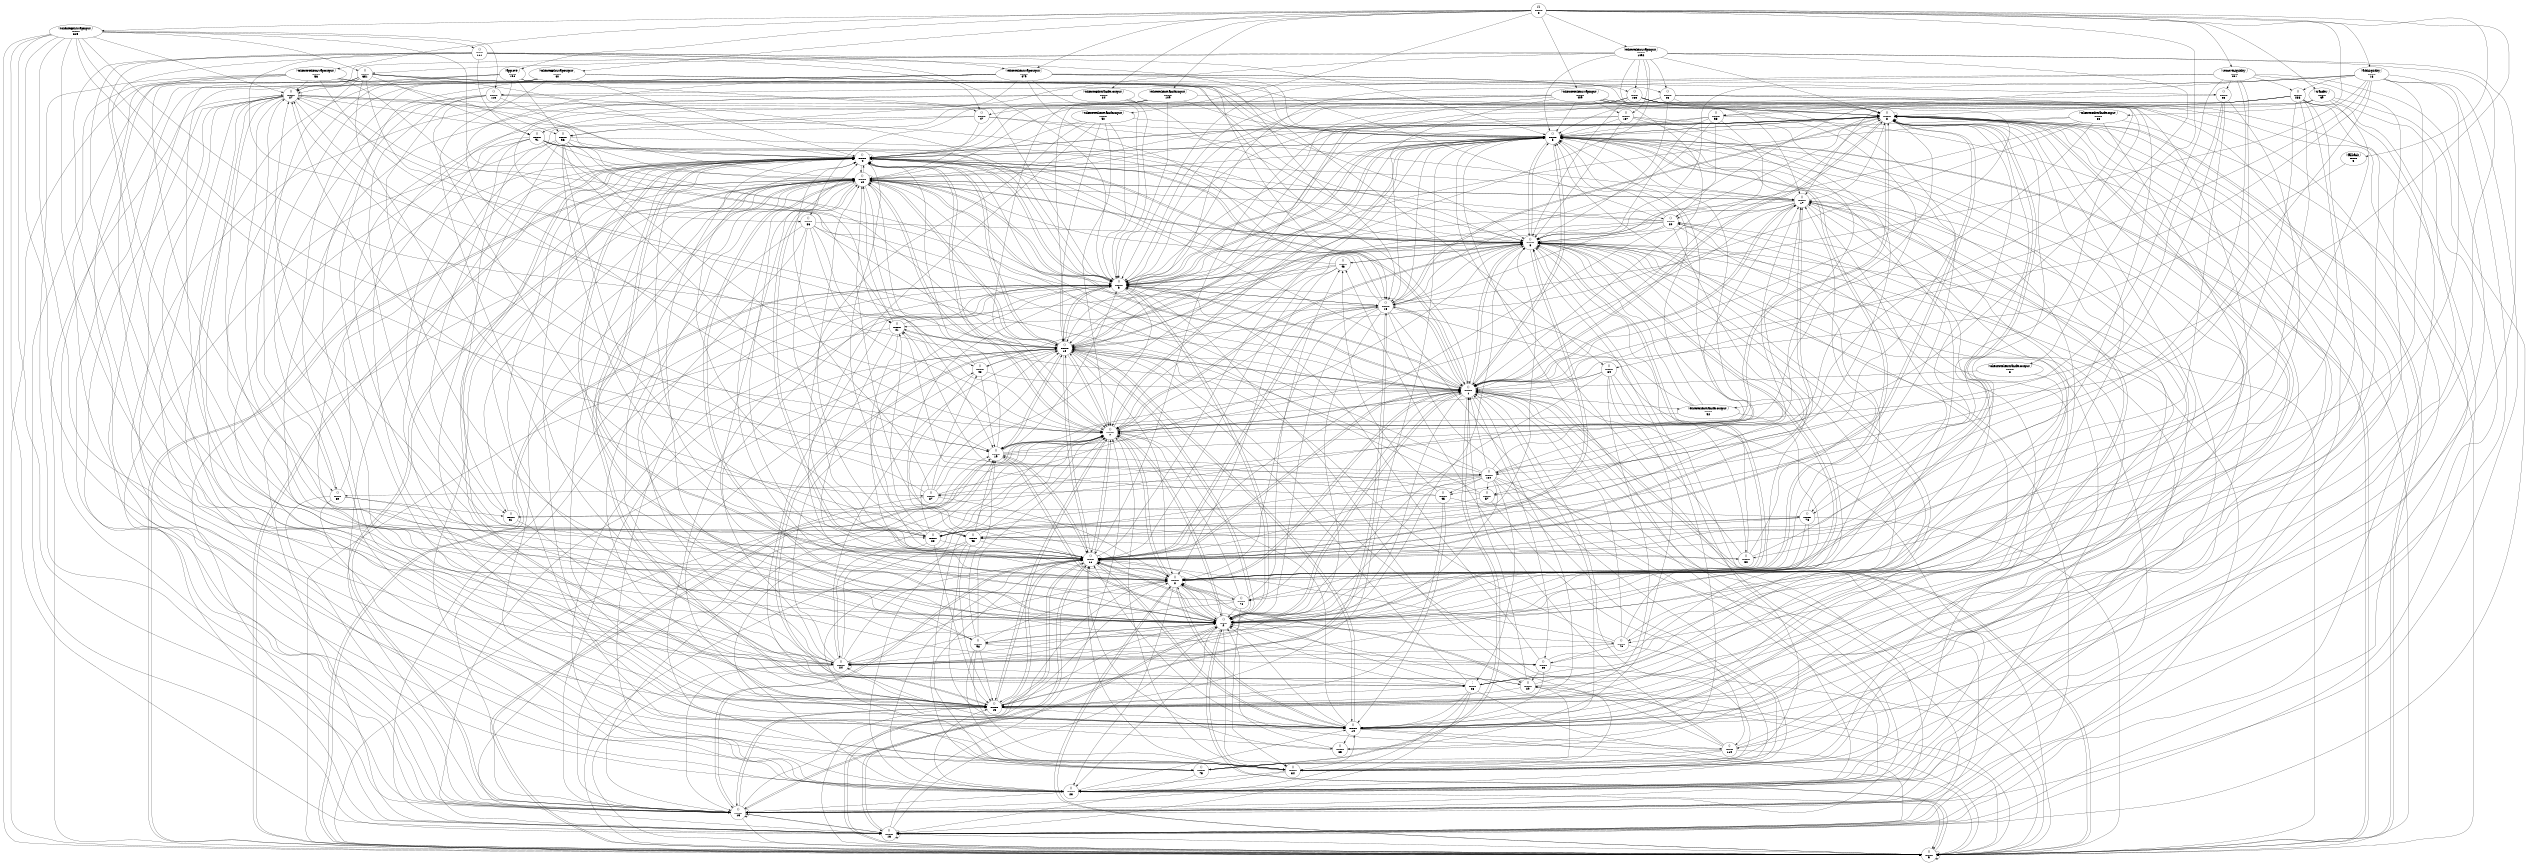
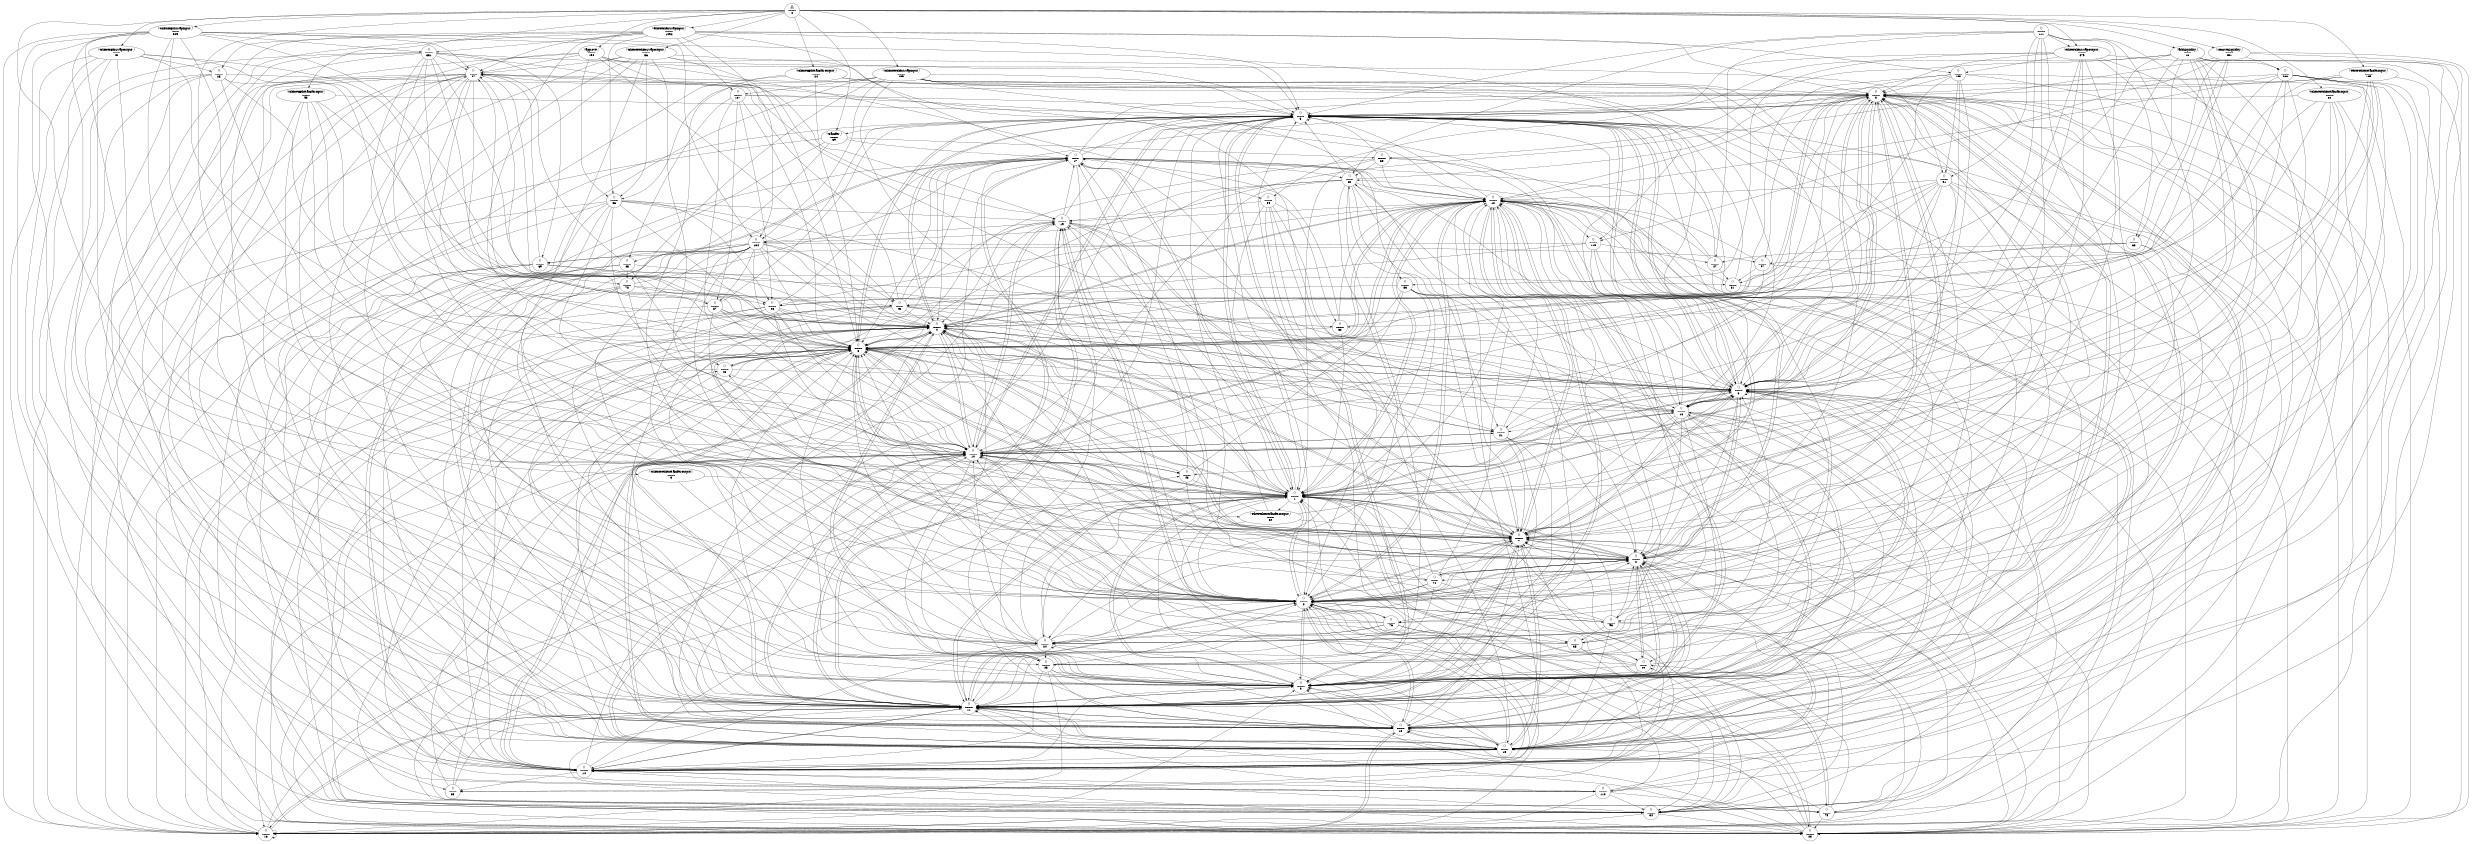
edge "('tokenToEthSwapInput',) --------- 529" -> "() --------- 111": removed
edge "('transfer',) --------- 39" -> "() --------- 5": reversed
edge "() --------- 115" -> "() --------- 12": reversed
node "('fallback',) --------- 5": removed
edge "('removeLiquidity',) --------- 251" -> "() --------- 78": now "('tokenToEthSwapOutput',) --------- 40" -> "() --------- 78"
edge "() --------- 7" -> "() --------- 6": added
edge "() --------- 65" -> "() --------- 2": reversed
